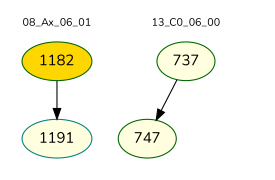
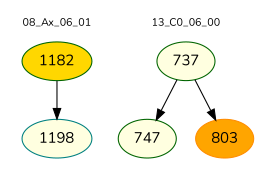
node "1191": label "1191" -> "1198"
node "803": added
